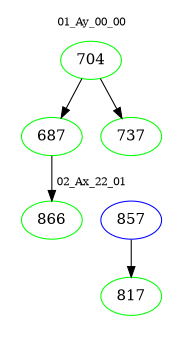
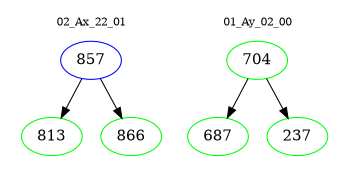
cluster "01_Ay_00_00": label "01_Ay_00_00" -> "01_Ay_02_00"
node "737": label "737" -> "237"
edge "687" -> "866": now "857" -> "866"
node "817": label "817" -> "813"
